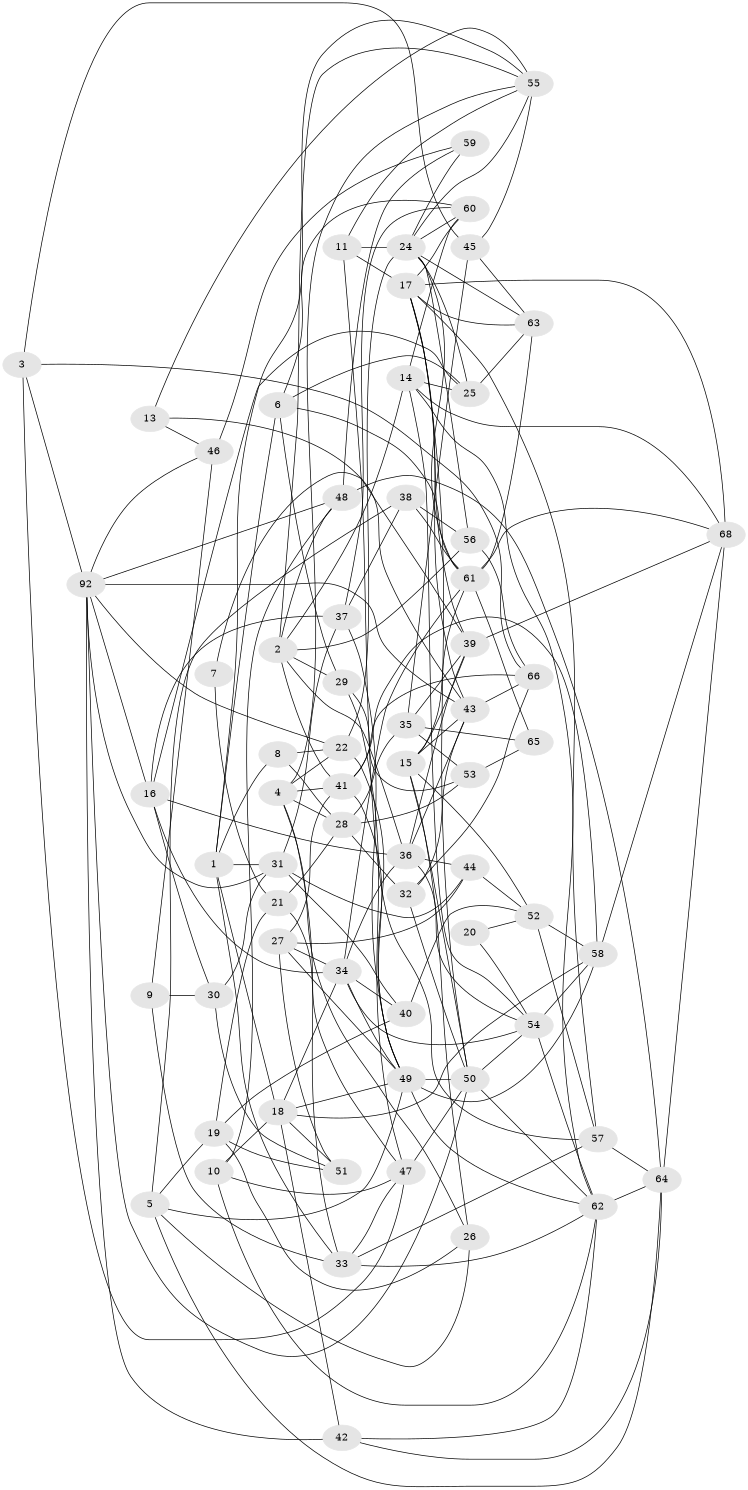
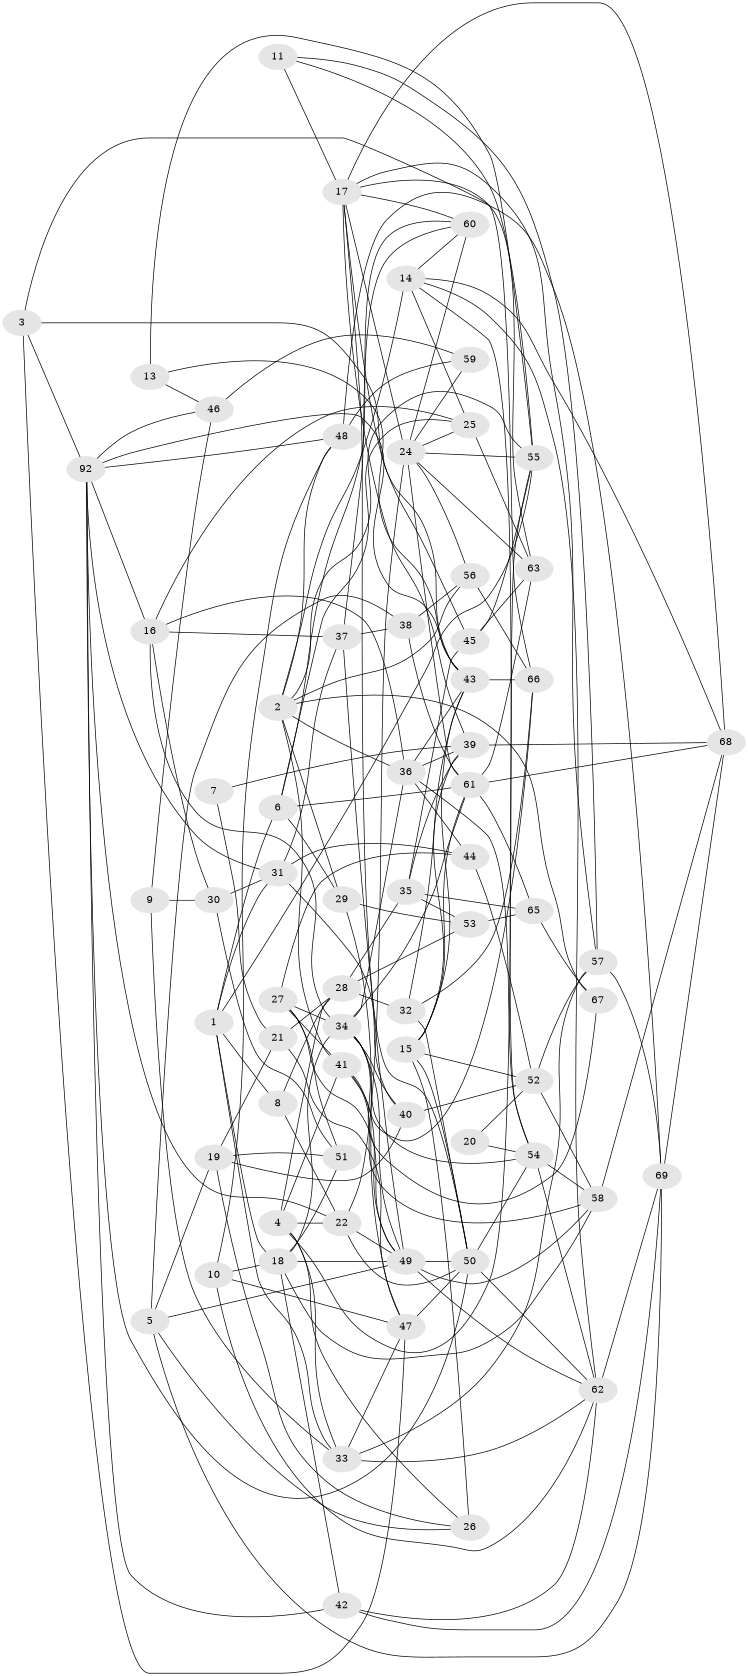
edge "11" -- "24": now "17" -- "24"
node "67": added
node "64": label "64" -> "69"
edge "22" -- "50": added
